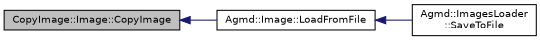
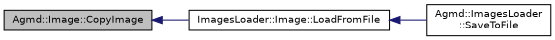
node "CopyImage::Image::CopyImage": label "CopyImage::Image::CopyImage" -> "Agmd::Image::CopyImage"
node "Agmd::Image::LoadFromFile": label "Agmd::Image::LoadFromFile" -> "ImagesLoader::Image::LoadFromFile"
